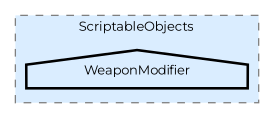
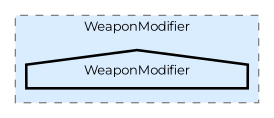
cluster "ScriptableObjects": label "ScriptableObjects" -> "WeaponModifier"
